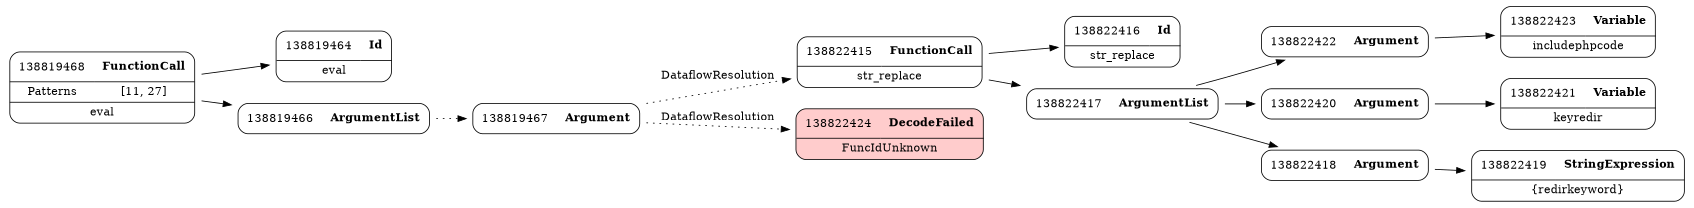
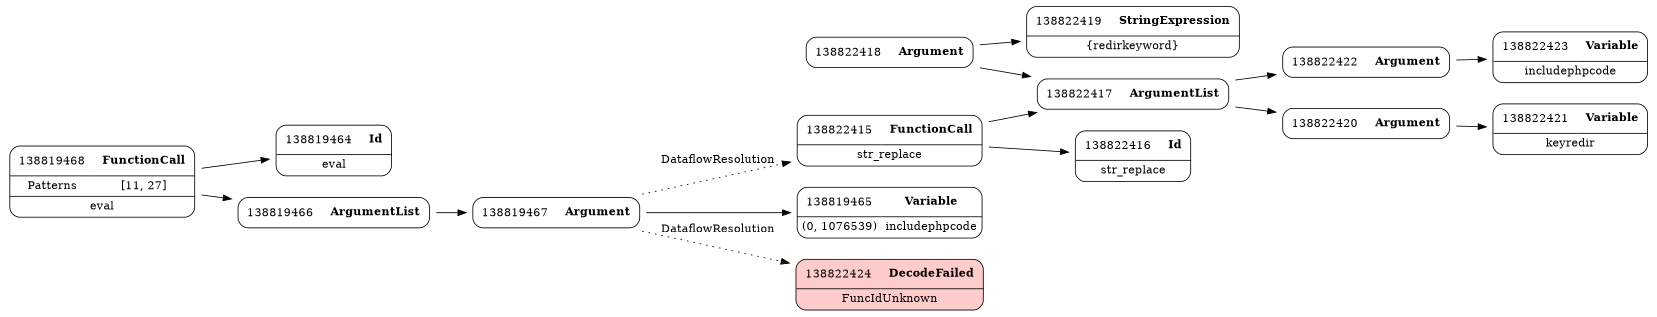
edge "138819466" -> "138819467": style dotted -> solid
edge "138822417" -> "138822418": reversed
node "138819465": added
